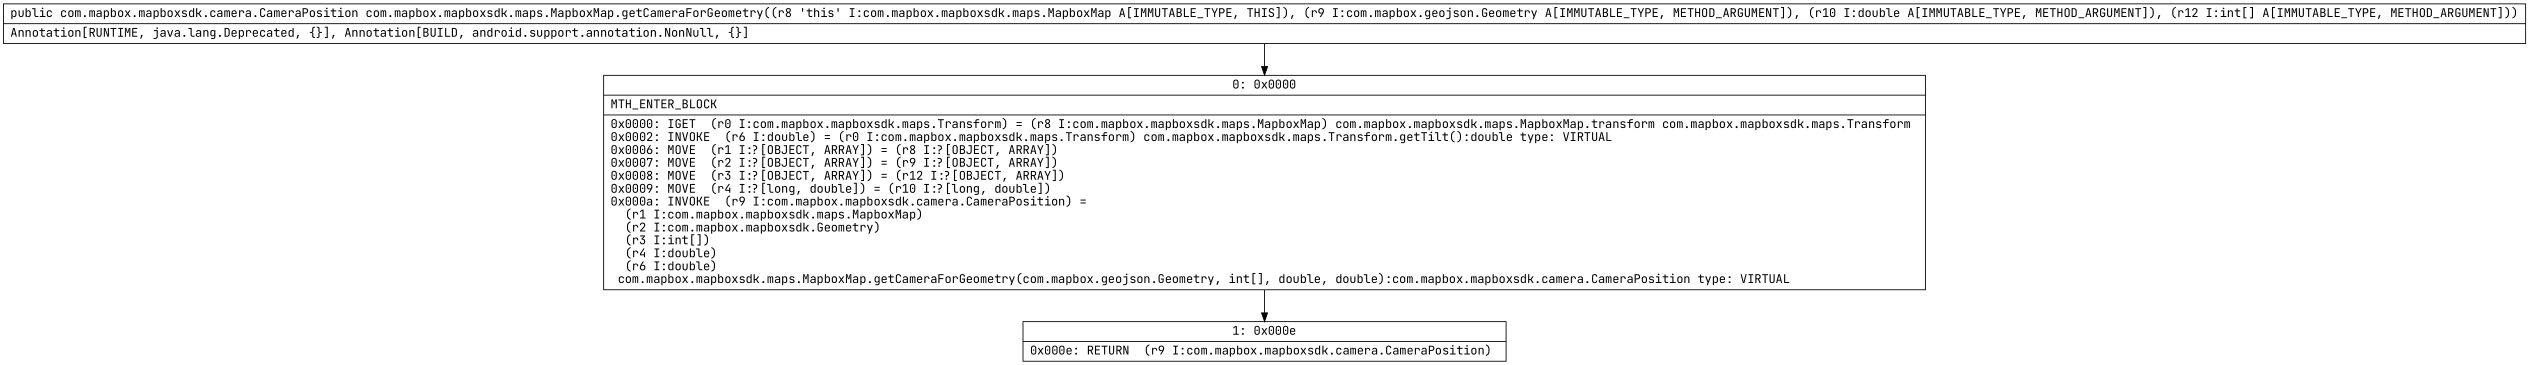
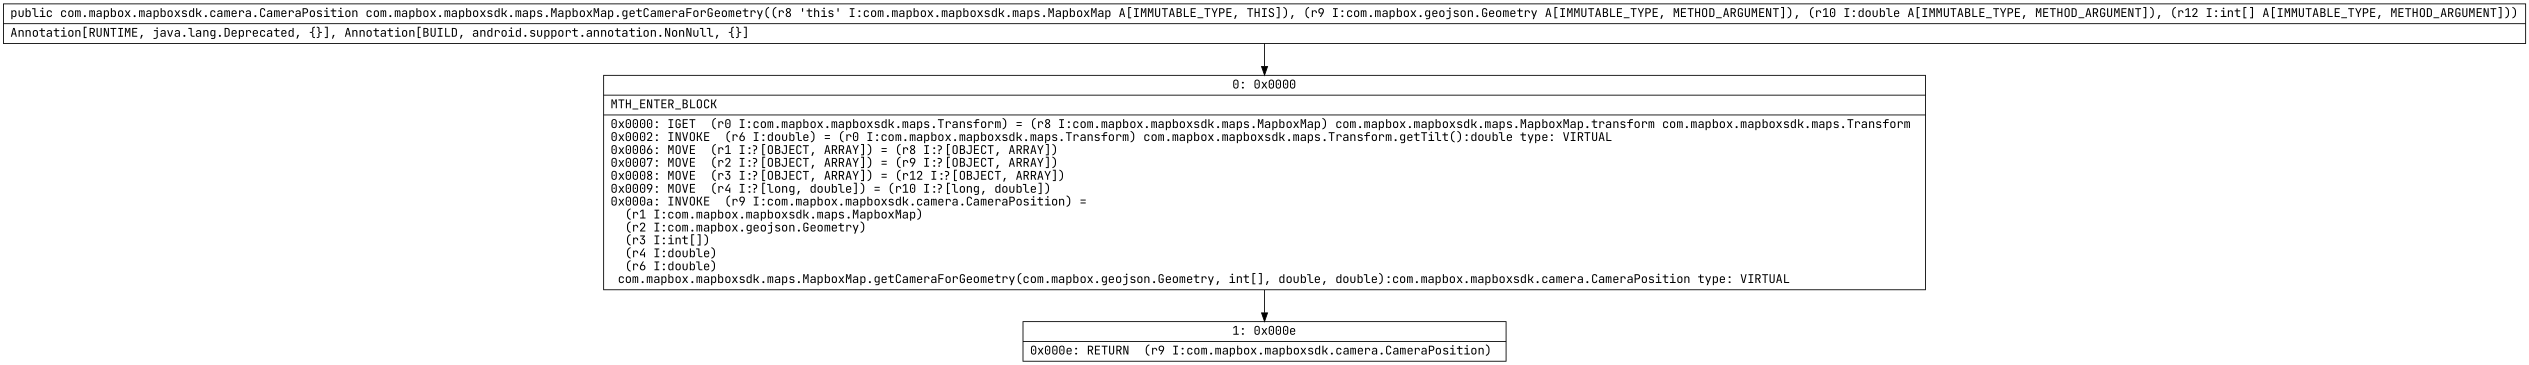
node "0: 0x0000": text "(r2 I:com.mapbox.mapboxsdk.Geometry)" -> "(r2 I:com.mapbox.geojson.Geometry)"
